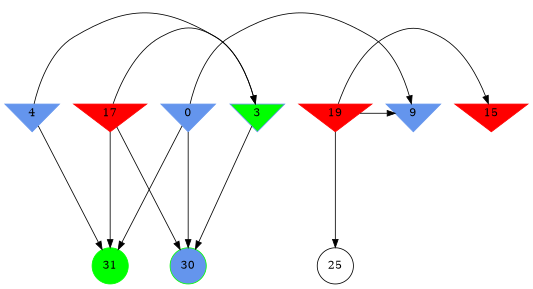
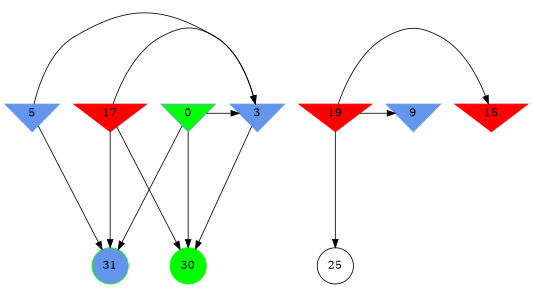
edge "0" -> "9": now "0" -> "3"
node "4": label "4" -> "5"
node "0": fillcolor cornflowerblue -> green
node "3": fillcolor green -> cornflowerblue
node "31": fillcolor green -> cornflowerblue
node "30": fillcolor cornflowerblue -> green
